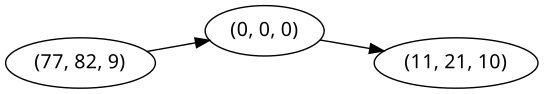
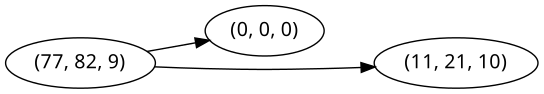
edge "(0, 0, 0)" -> "(11, 21, 10)": now "(77, 82, 9)" -> "(11, 21, 10)"
